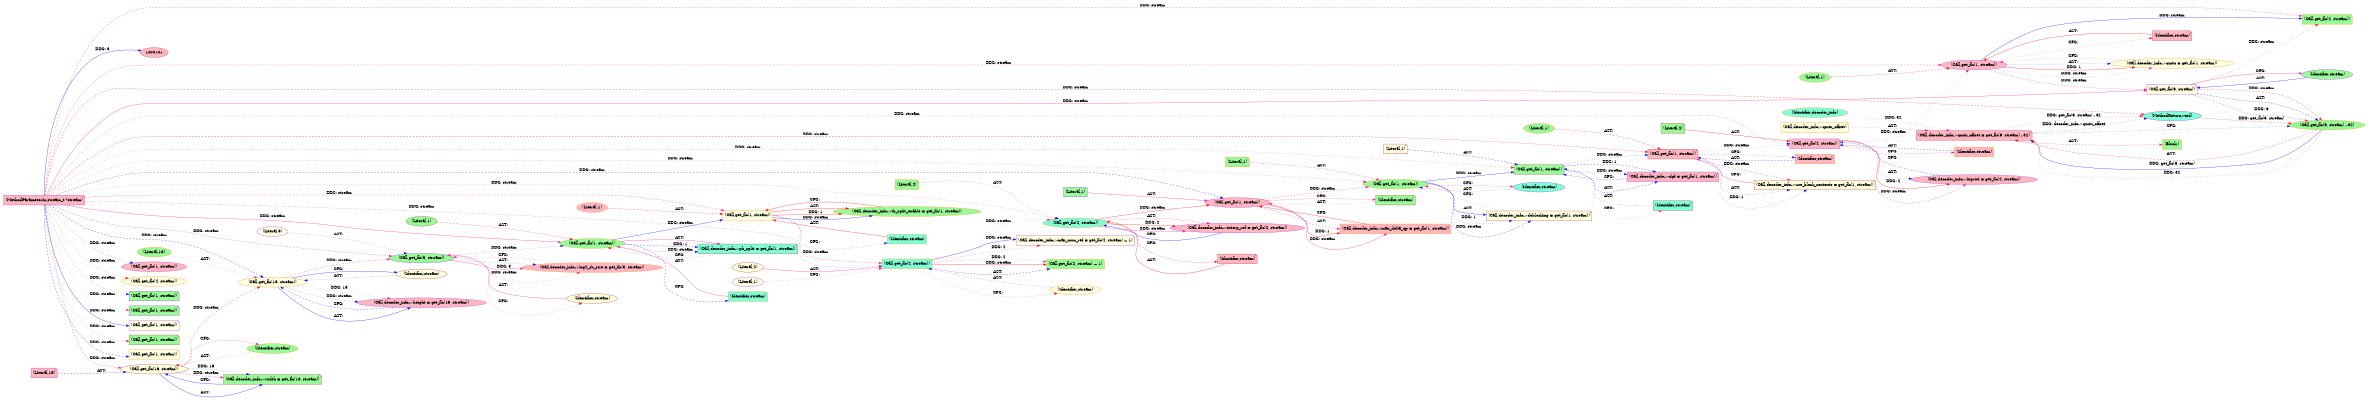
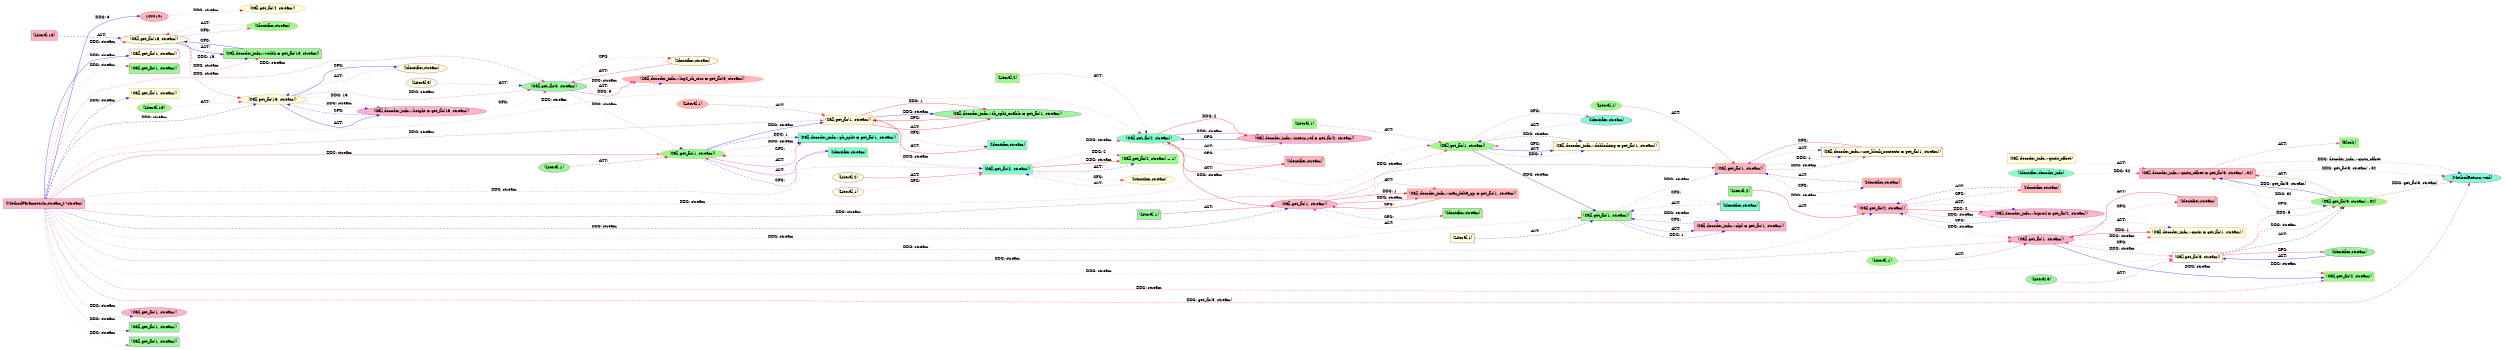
node "(Call,decoder_info->qmtx = get_flc(1, stream))": shape ellipse -> note
edge "(MethodParameterIn,stream_t *stream)" -> "(MethodReturn,void)": label "DDG: stream" -> "DDG: get_flc(6, stream)"
edge "(MethodParameterIn,stream_t *stream)" -> "(Call,get_flc(6, stream))": style solid -> dotted
edge "(MethodReturn,void)" -> "(Call,get_flc(6, stream) - 32)": reversed
node "(Call,decoder_info->tb_split_enable = get_flc(1, stream))": color darkorange -> purple
node "(Call,decoder_info->max_num_ref = get_flc(2, stream) + 1)": removed
edge "(MethodParameterIn,stream_t *stream)" -> "(Call,get_flc(4, stream))": now "1000101" -> "(Call,get_flc(4, stream))"
edge "(Call,decoder_info->log2_sb_size = get_flc(3, stream))" -> "(Call,get_flc(3, stream))": now "(Call,decoder_info->height = get_flc(16, stream))" -> "(Call,get_flc(3, stream))"
node "(Literal,6)": added
